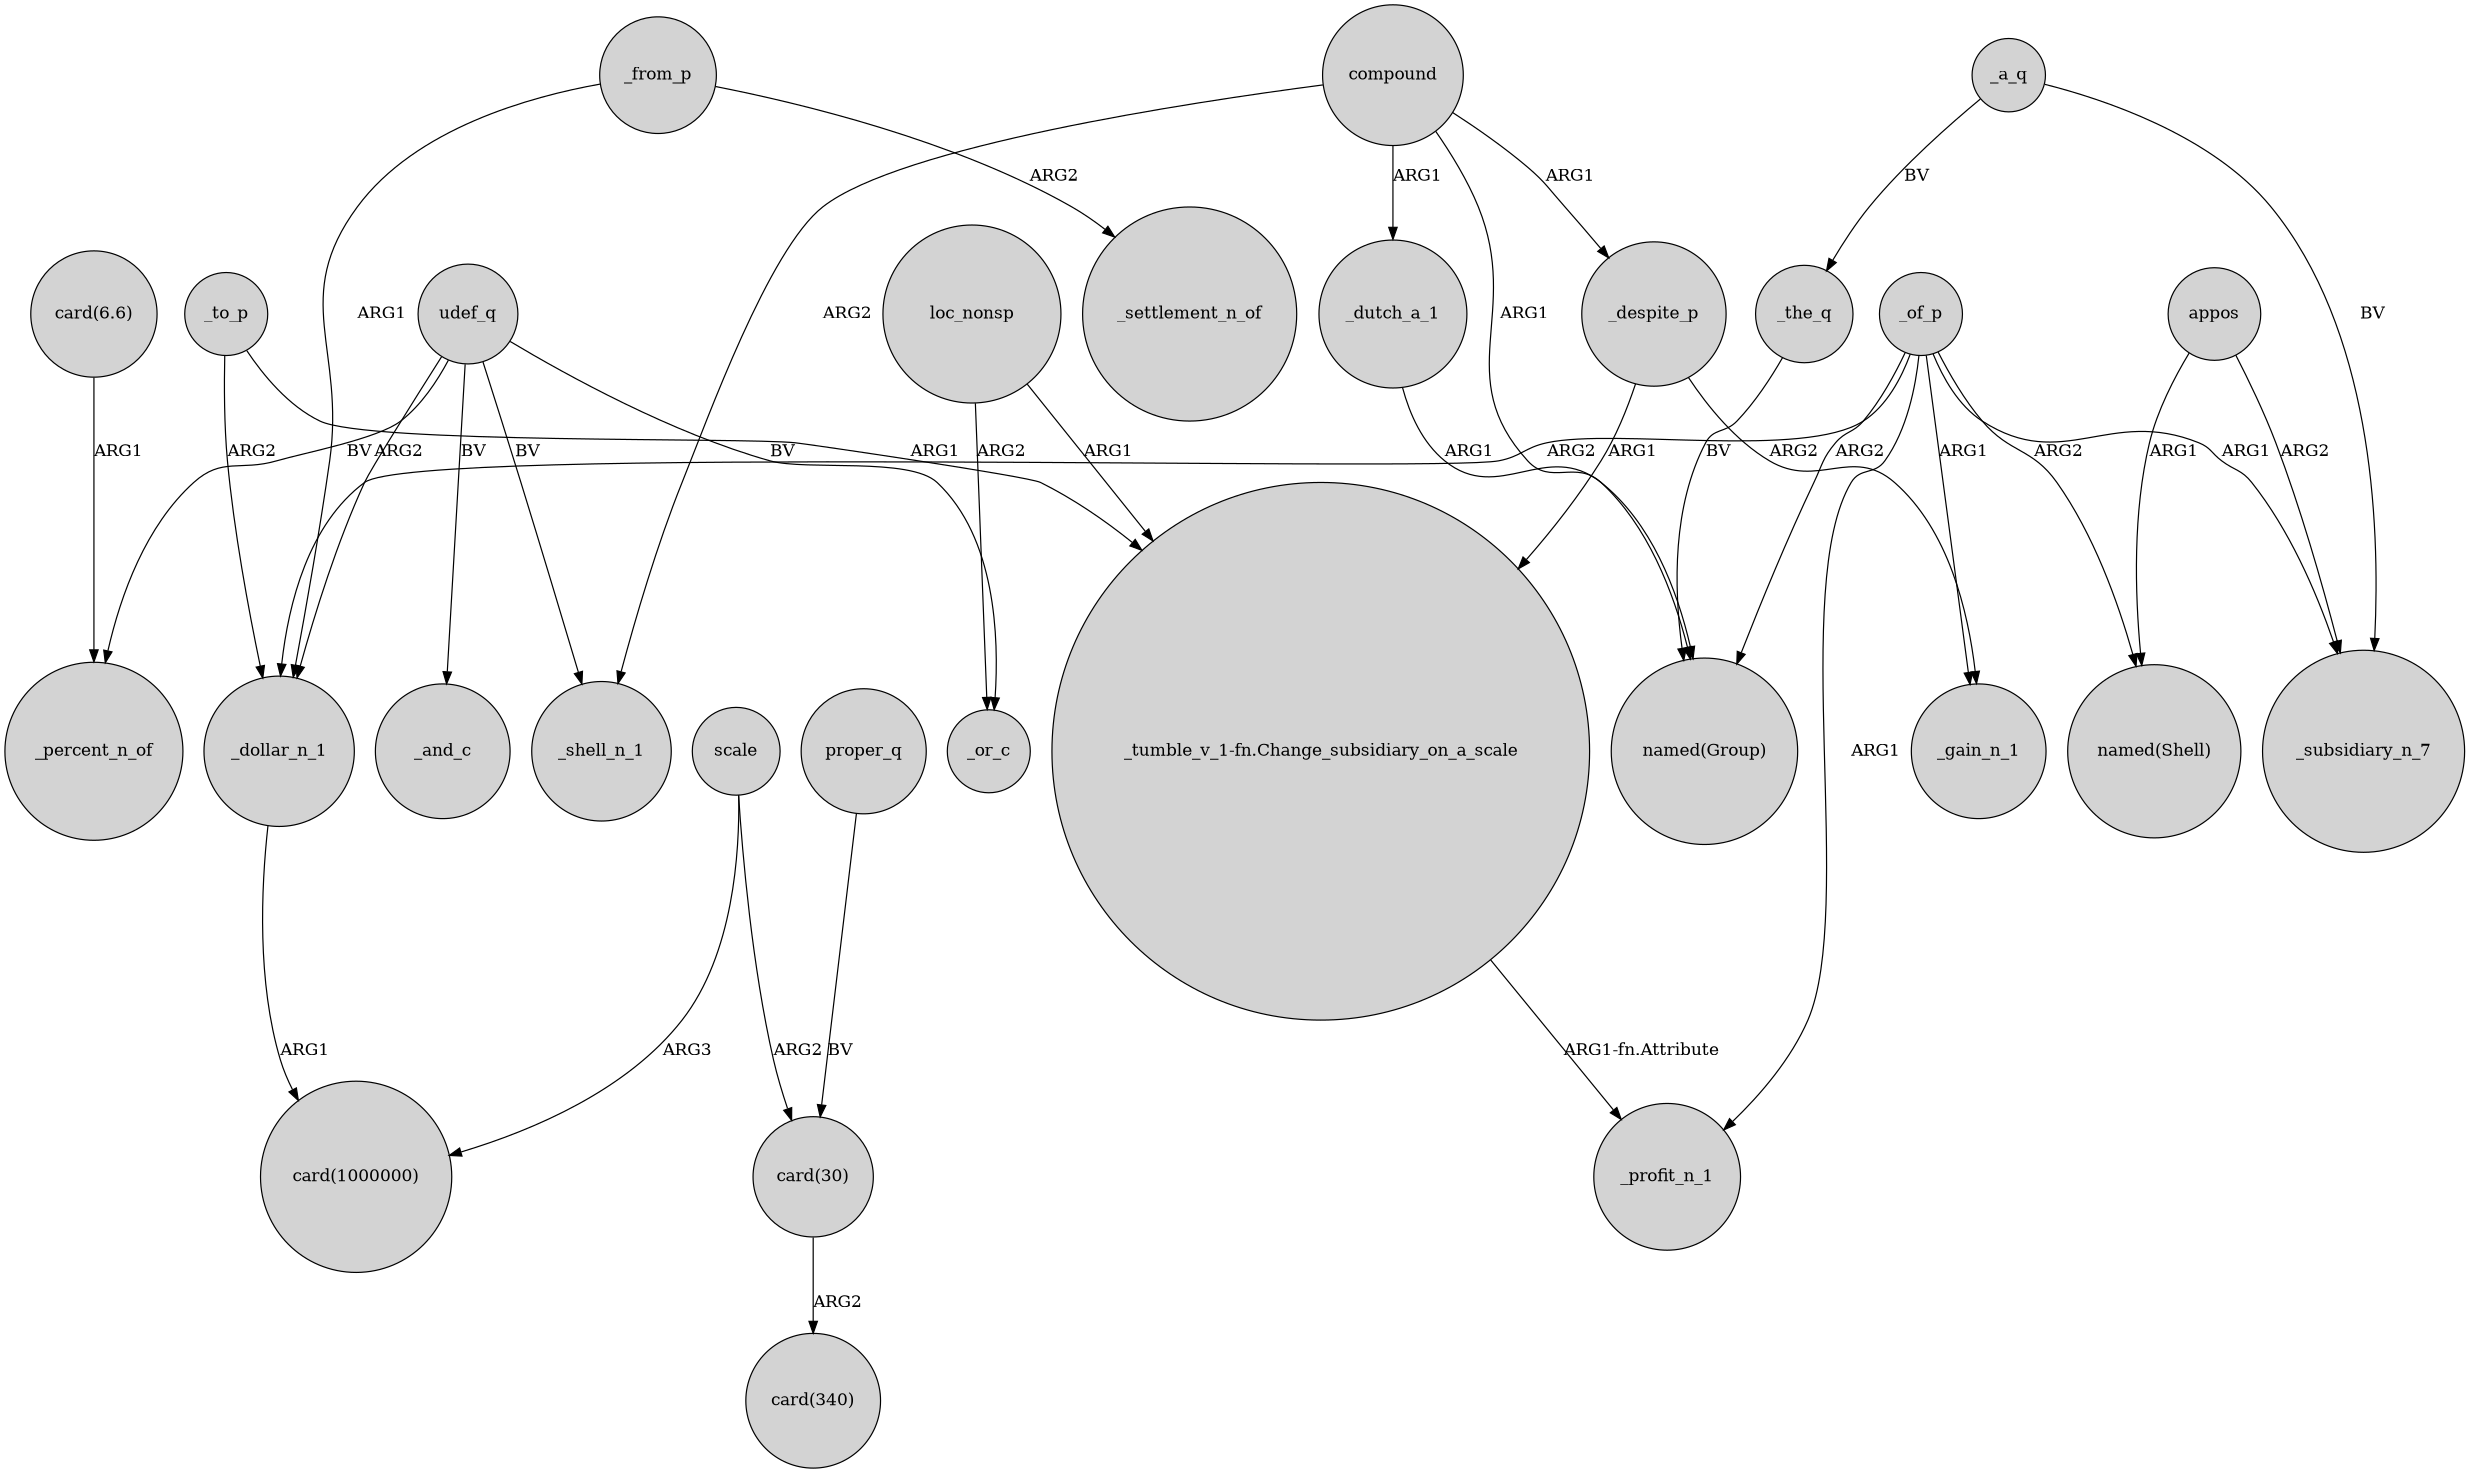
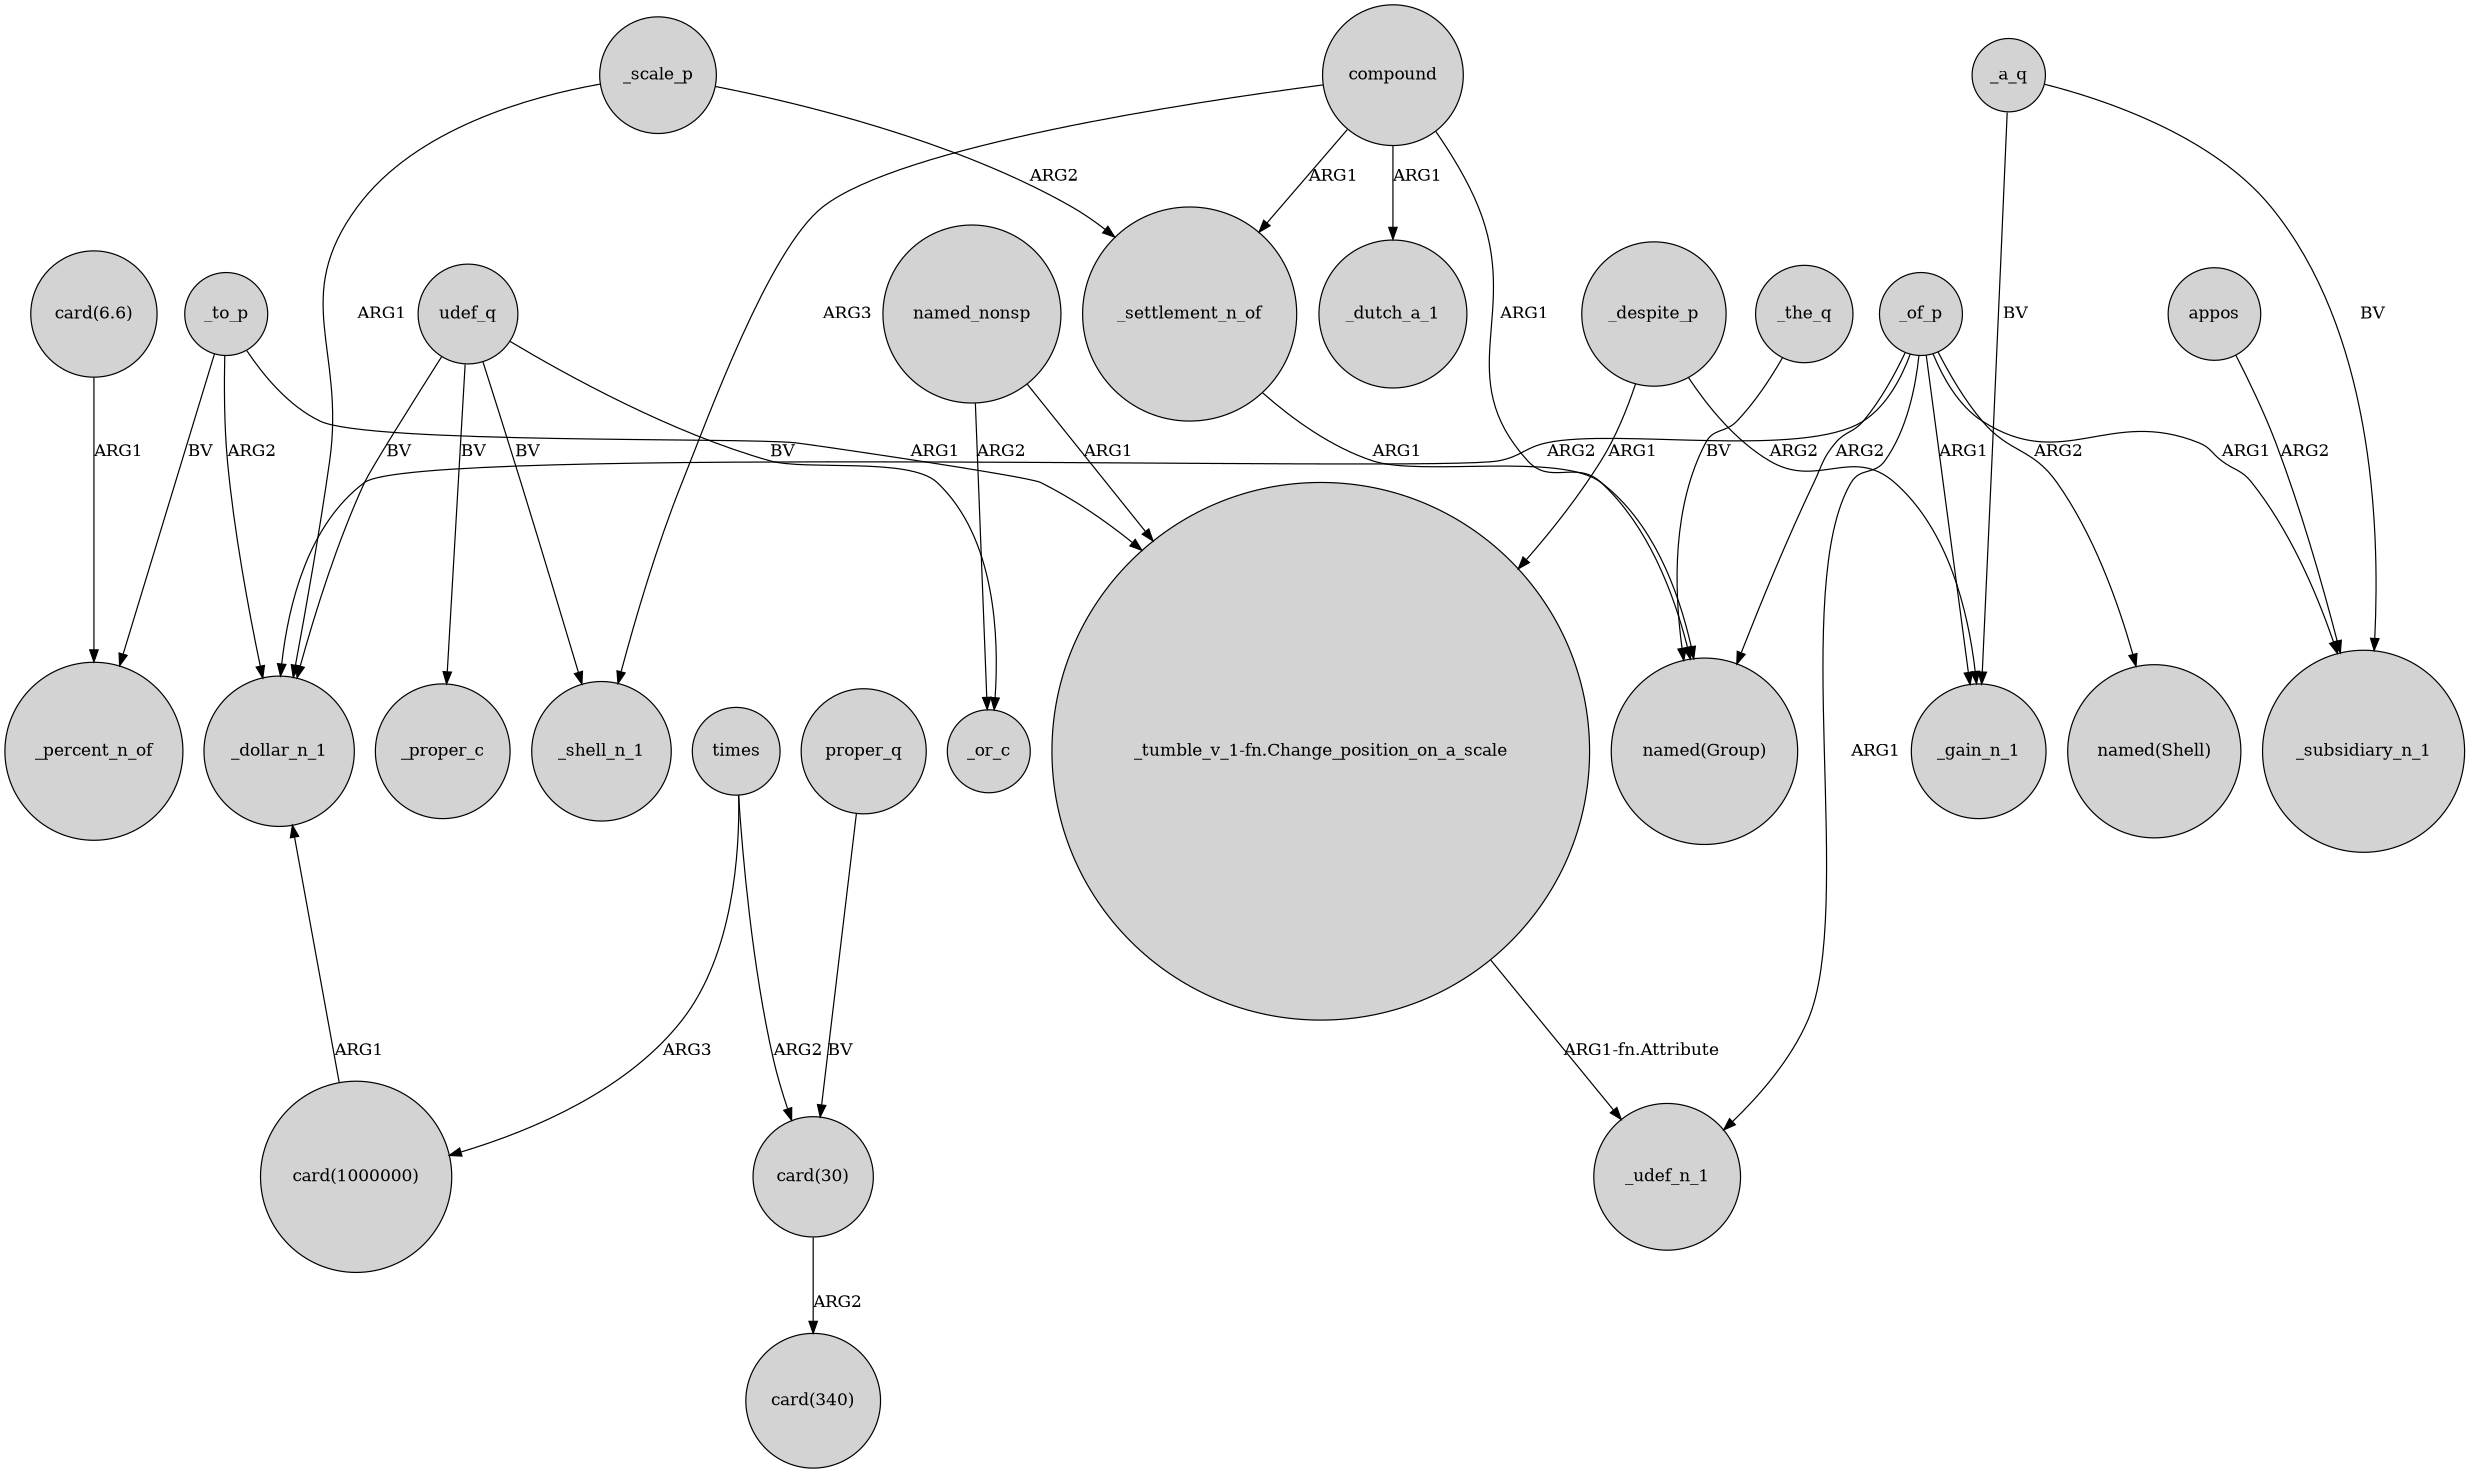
node "_from_p": label "_from_p" -> "_scale_p"
edge "compound" -> "_despite_p": now "compound" -> "_settlement_n_of"
edge "_a_q" -> "_the_q": now "_a_q" -> "_gain_n_1"
edge "compound" -> "_shell_n_1": label "ARG2" -> "ARG3"
node "loc_nonsp": label "loc_nonsp" -> "named_nonsp"
edge "udef_q" -> "_dollar_n_1": label "ARG2" -> "BV"
edge "udef_q" -> "_percent_n_of": now "_to_p" -> "_percent_n_of"
edge "_dutch_a_1" -> "named(Group)": now "_settlement_n_of" -> "named(Group)"
edge "appos" -> "named(Shell)": removed, label "ARG1"
node "_and_c": label "_and_c" -> "_proper_c"
node "scale": label "scale" -> "times"
node "_tumble_v_1-fn.Change_subsidiary_on_a_scale": label "_tumble_v_1-fn.Change_subsidiary_on_a_scale" -> "_tumble_v_1-fn.Change_position_on_a_scale"
node "_subsidiary_n_7": label "_subsidiary_n_7" -> "_subsidiary_n_1"
edge "_dollar_n_1" -> "card(1000000)": reversed
node "_profit_n_1": label "_profit_n_1" -> "_udef_n_1"
